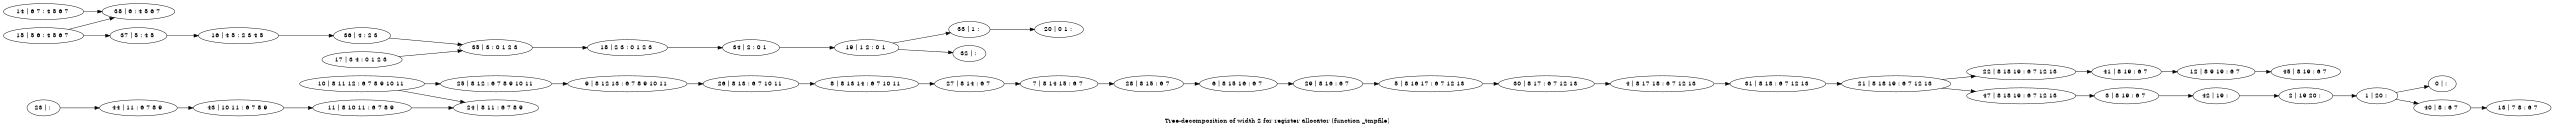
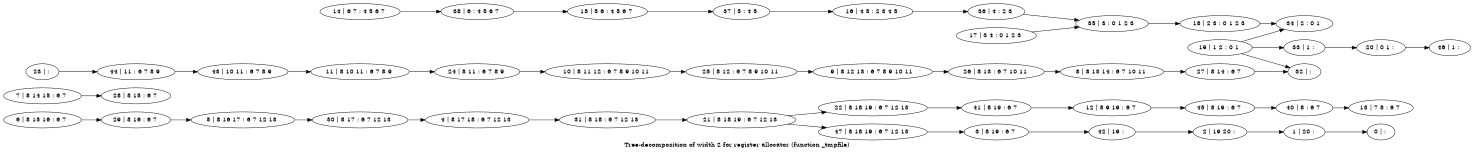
edge "15 | 5 6 : 4 5 6 7" -> "38 | 6 : 4 5 6 7": reversed
edge "34 | 2 : 0 1" -> "19 | 1 2 : 0 1": reversed
node "46 | 1 :": added
edge "27 | 8 14 : 6 7" -> "7 | 8 14 15 : 6 7": now "27 | 8 14 : 6 7" -> "32 | :"
edge "28 | 8 15 : 6 7" -> "6 | 8 15 16 : 6 7": removed
edge "10 | 8 11 12 : 6 7 8 9 10 11" -> "24 | 8 11 : 6 7 8 9": reversed
edge "1 | 20 :" -> "40 | 8 : 6 7": now "45 | 8 19 : 6 7" -> "40 | 8 : 6 7"
